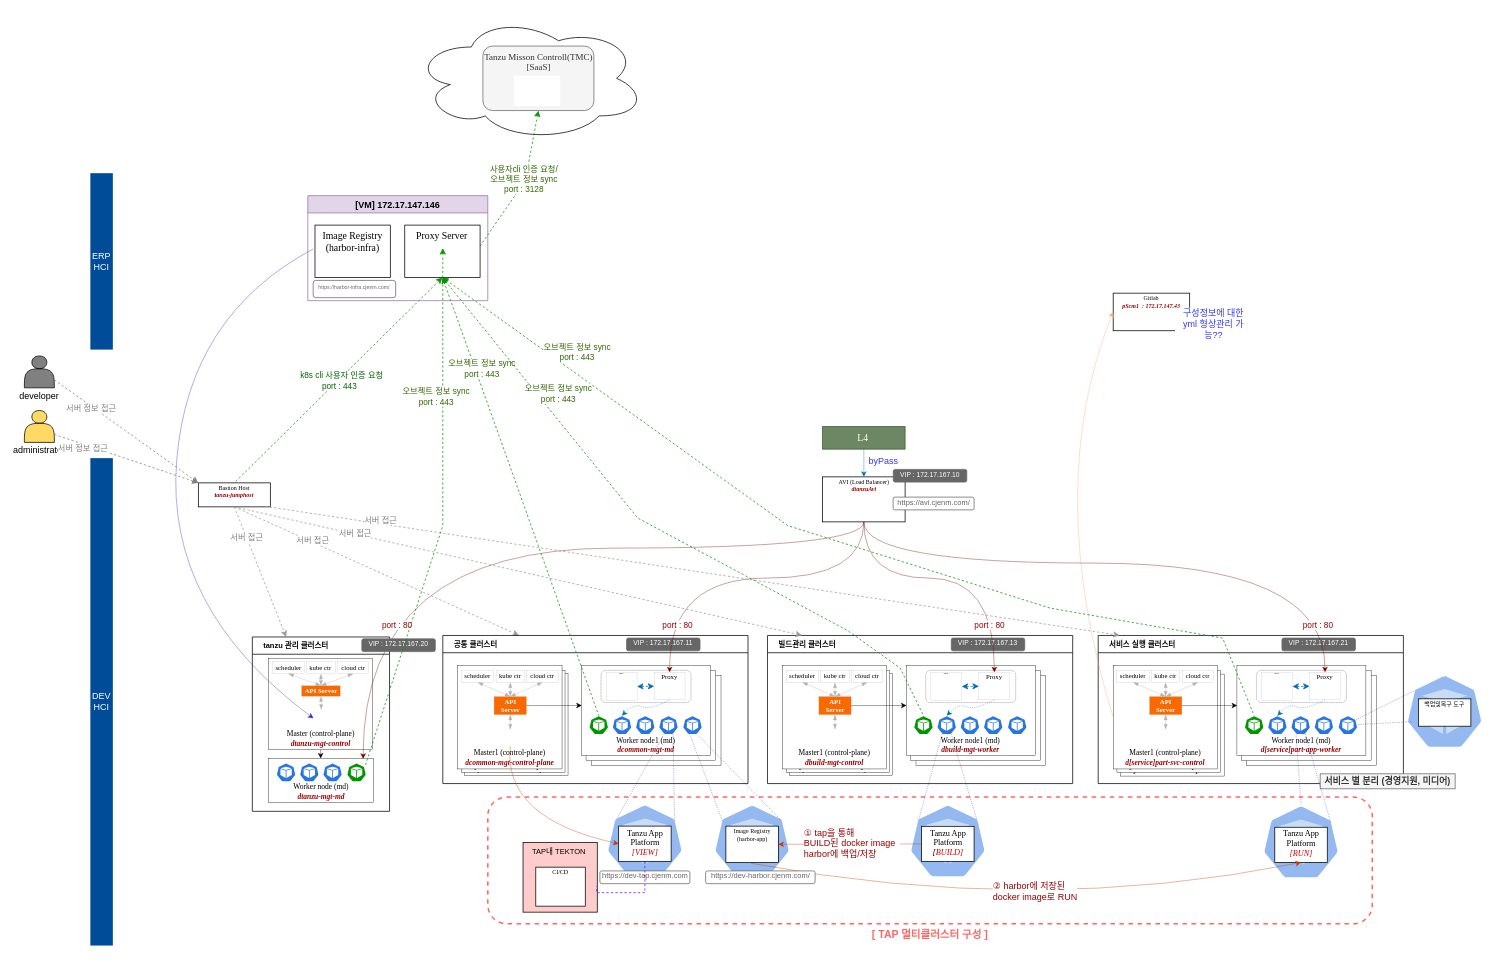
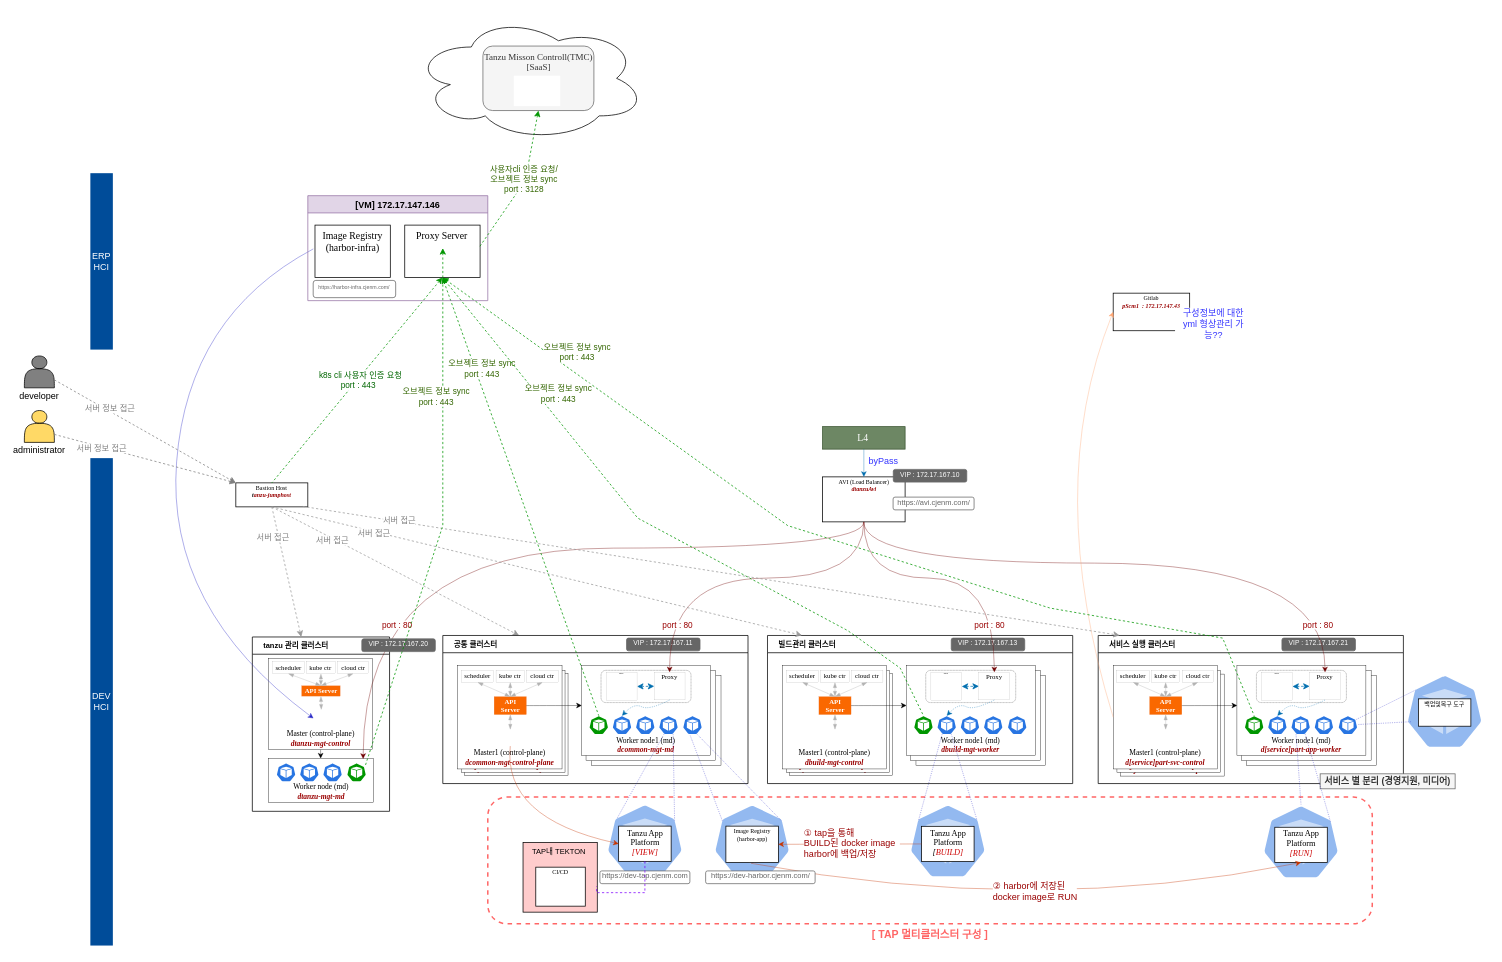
node "Bastion Host tanzu-jumphost": moved (234, 495) -> (272, 495)
